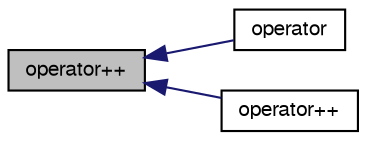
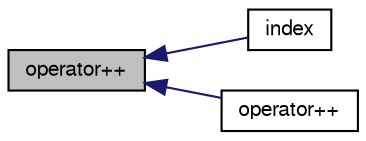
node "operator": label "operator" -> "index"
